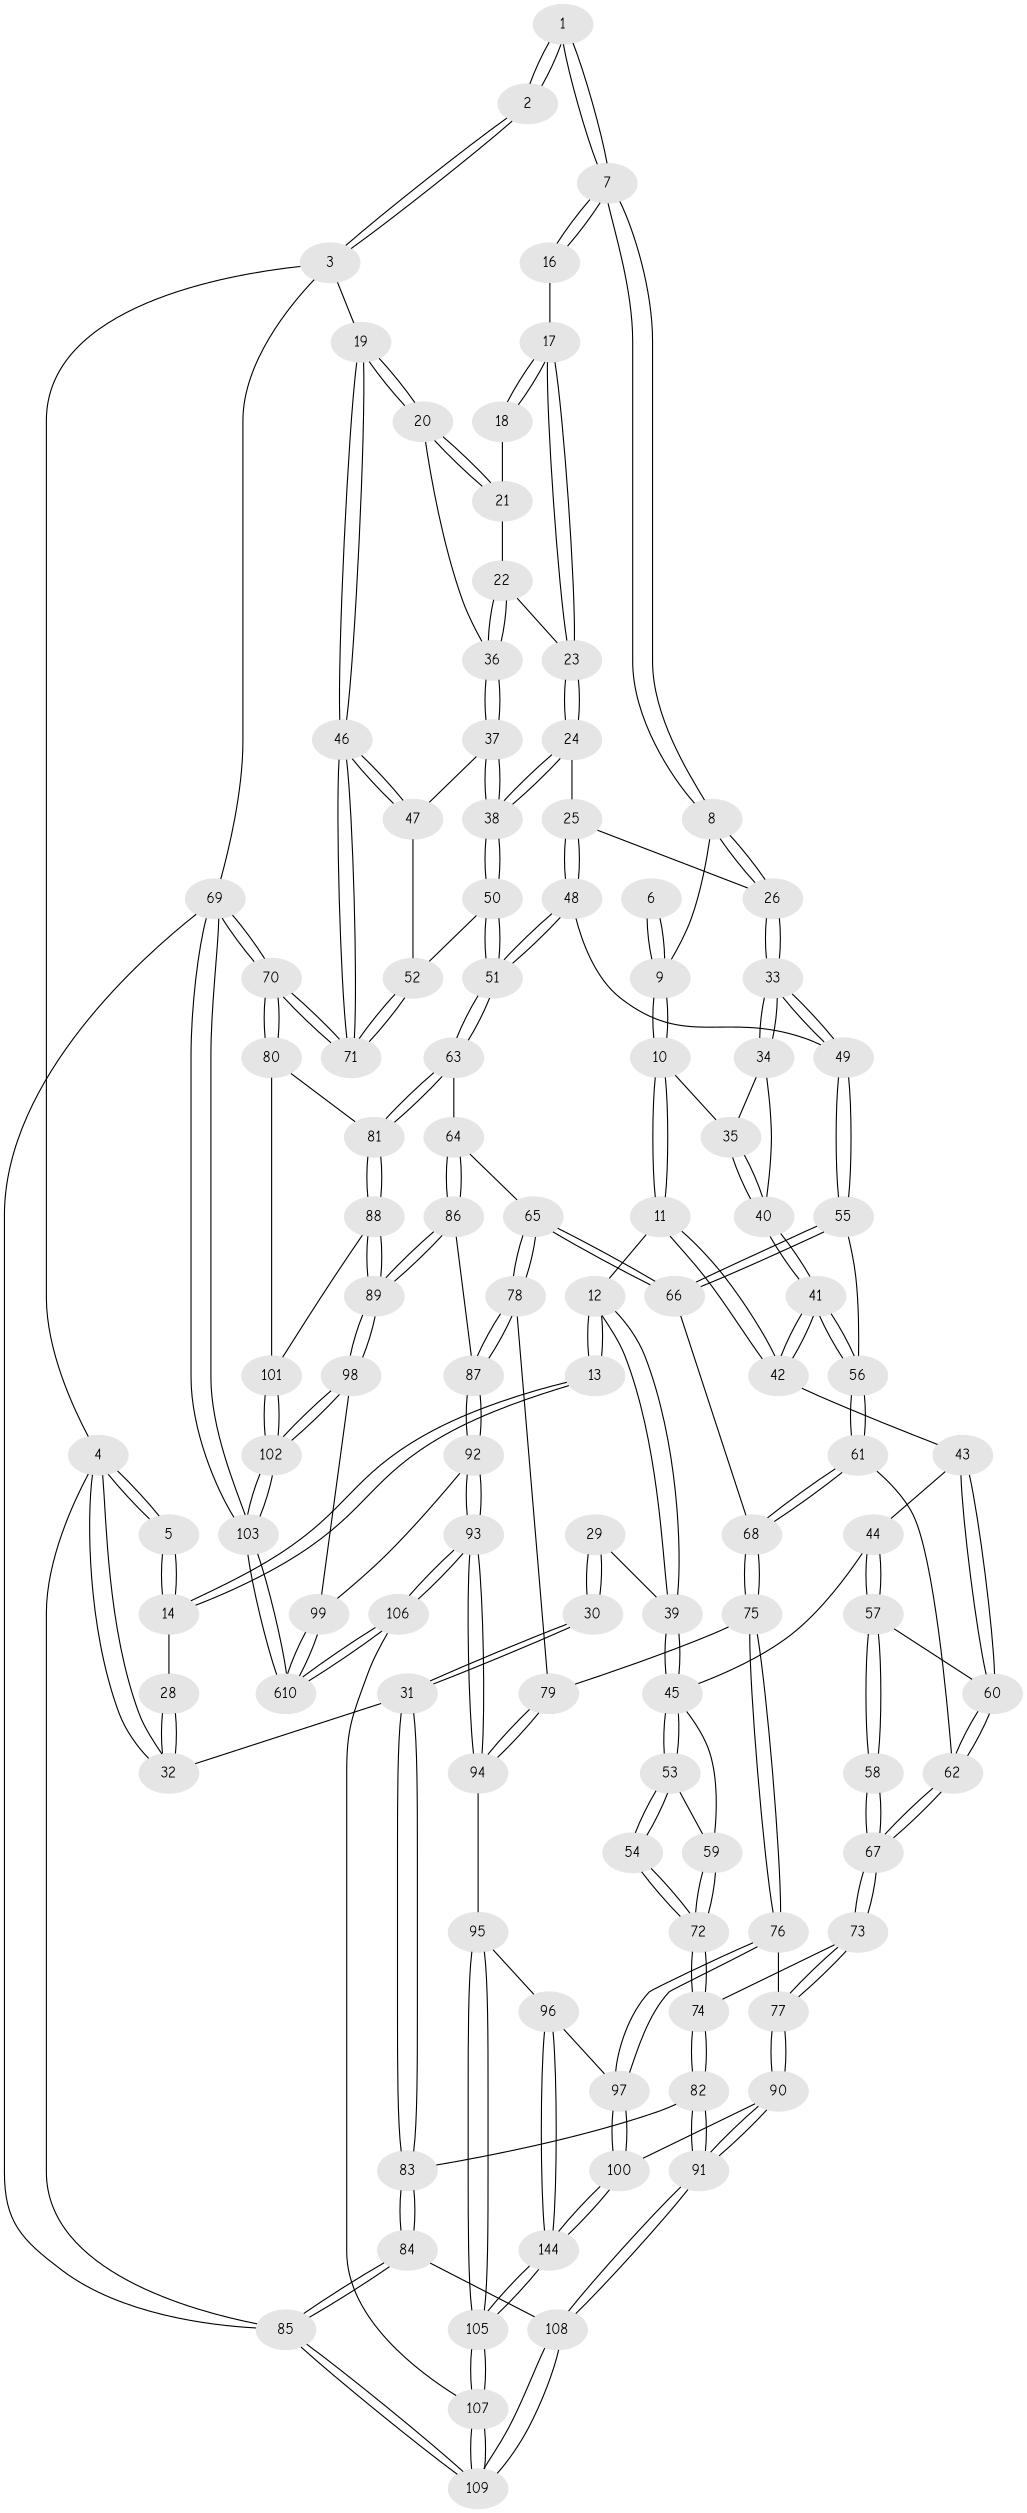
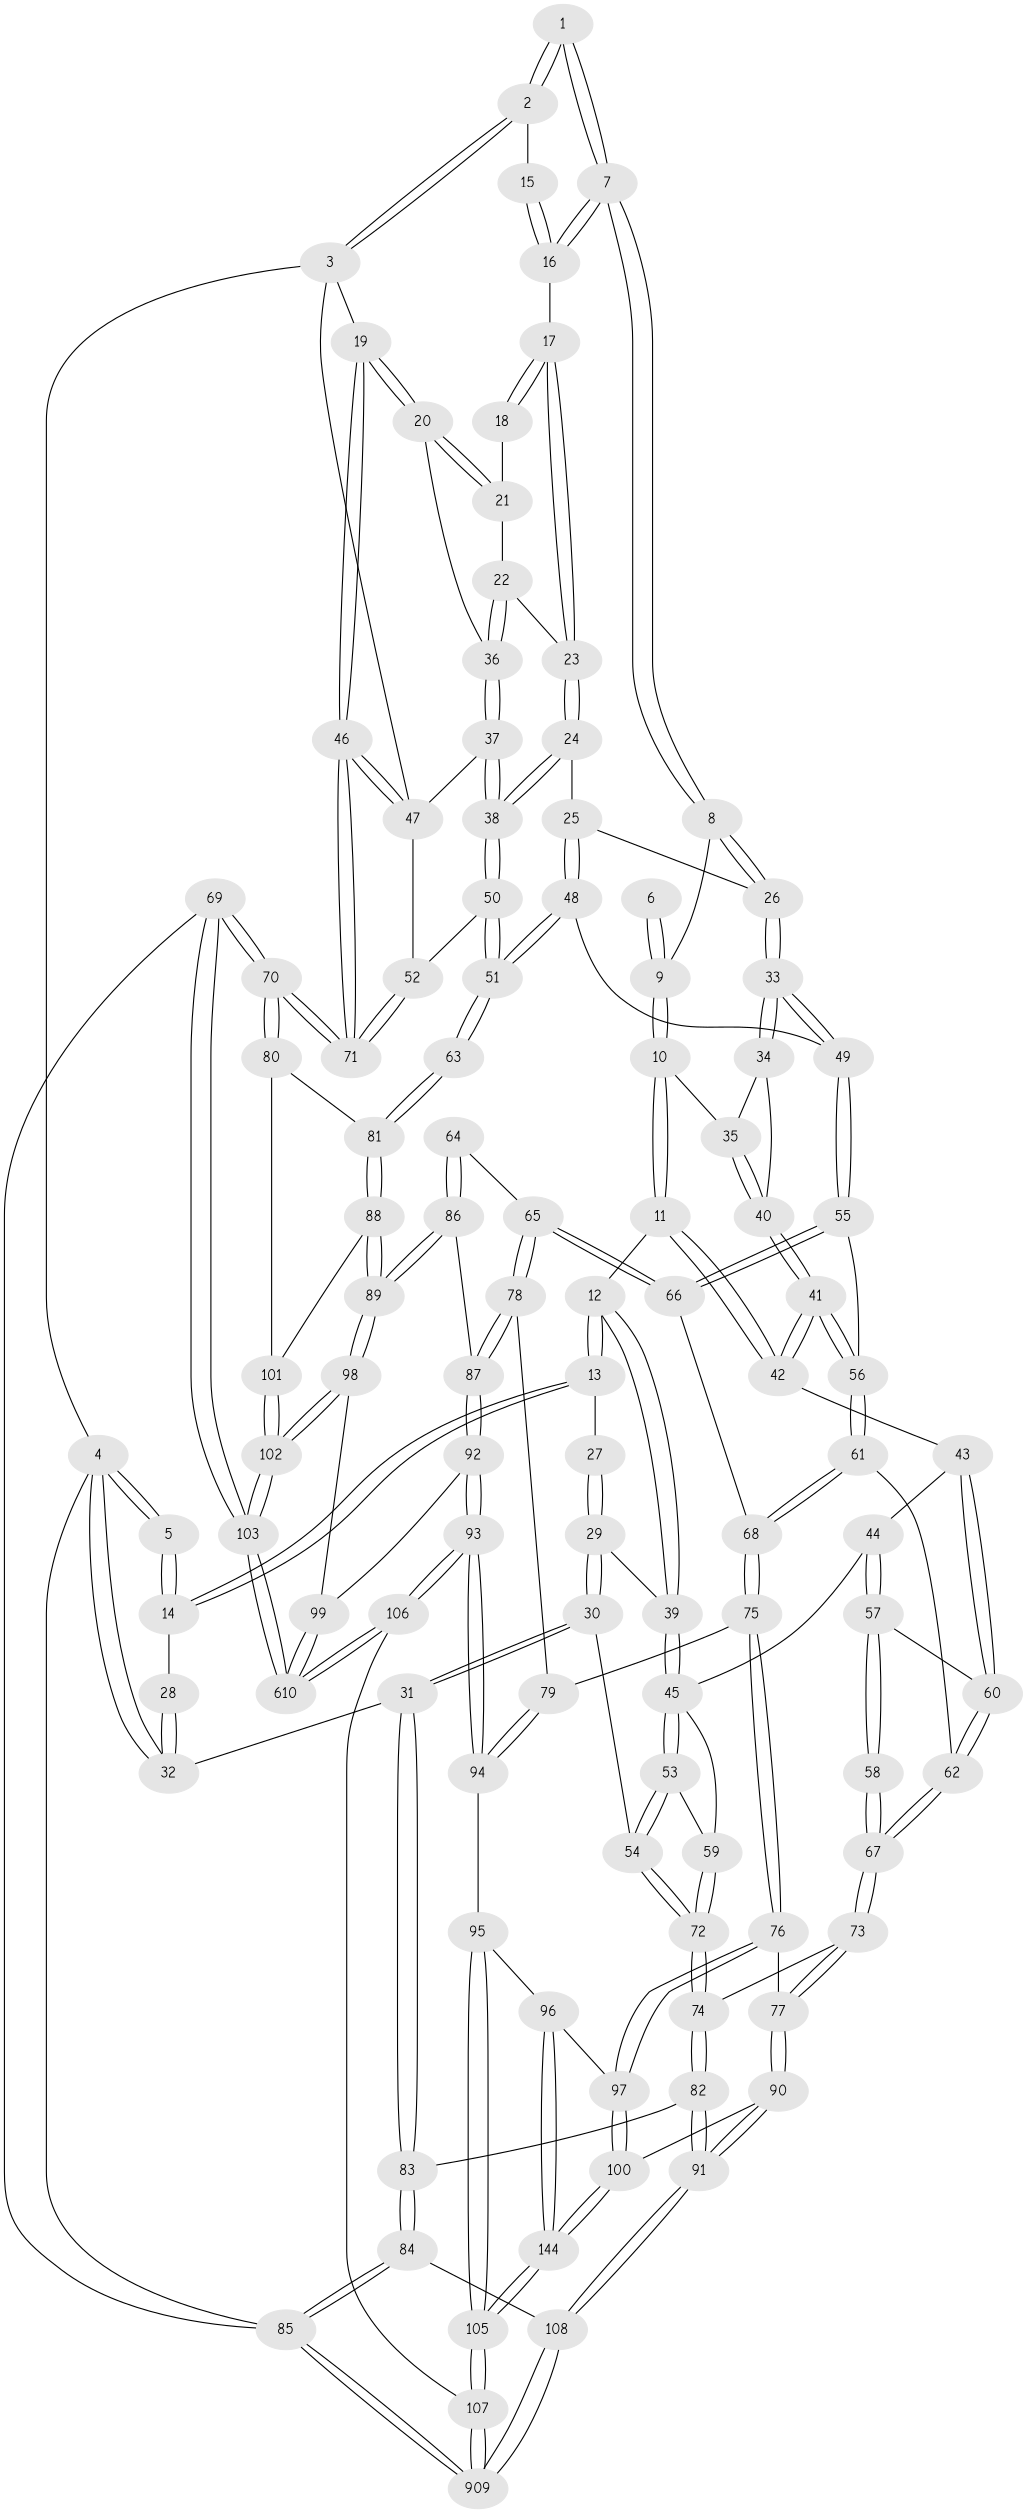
node "15": added
edge "3" -- "69": now "3" -- "47"
edge "63" -- "64": removed
node "27": added
edge "30" -- "54": added
node "109": label "109" -> "909"
